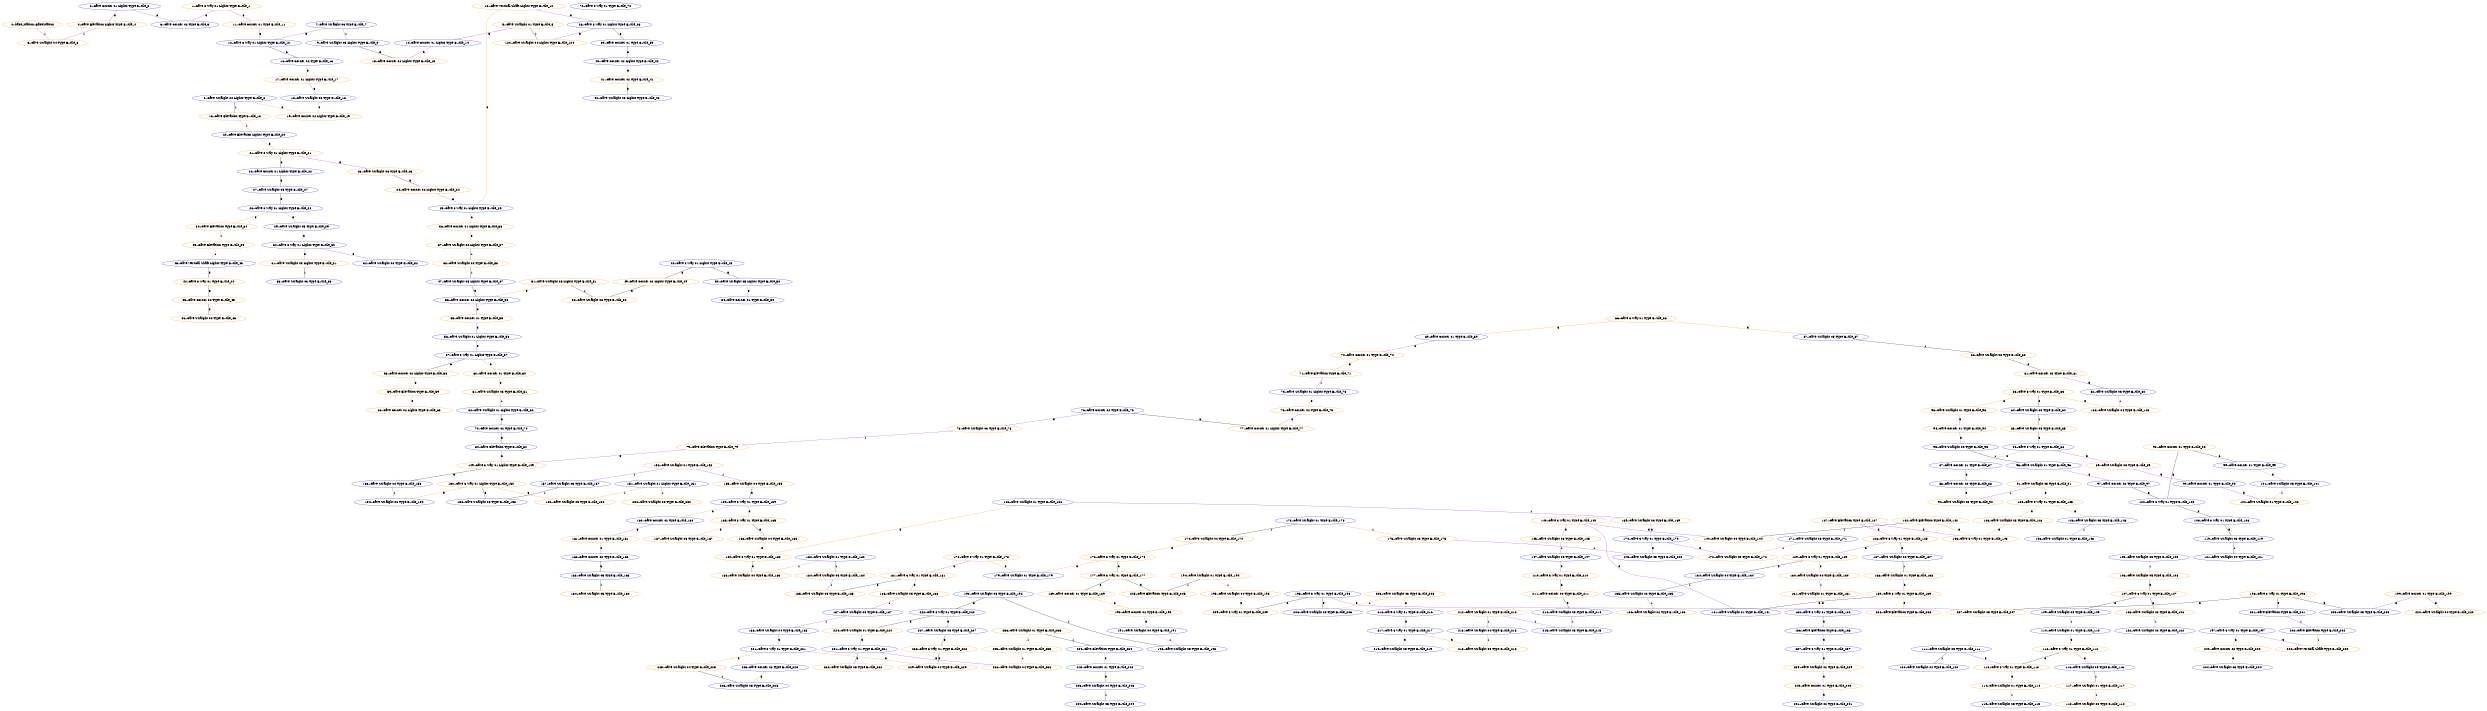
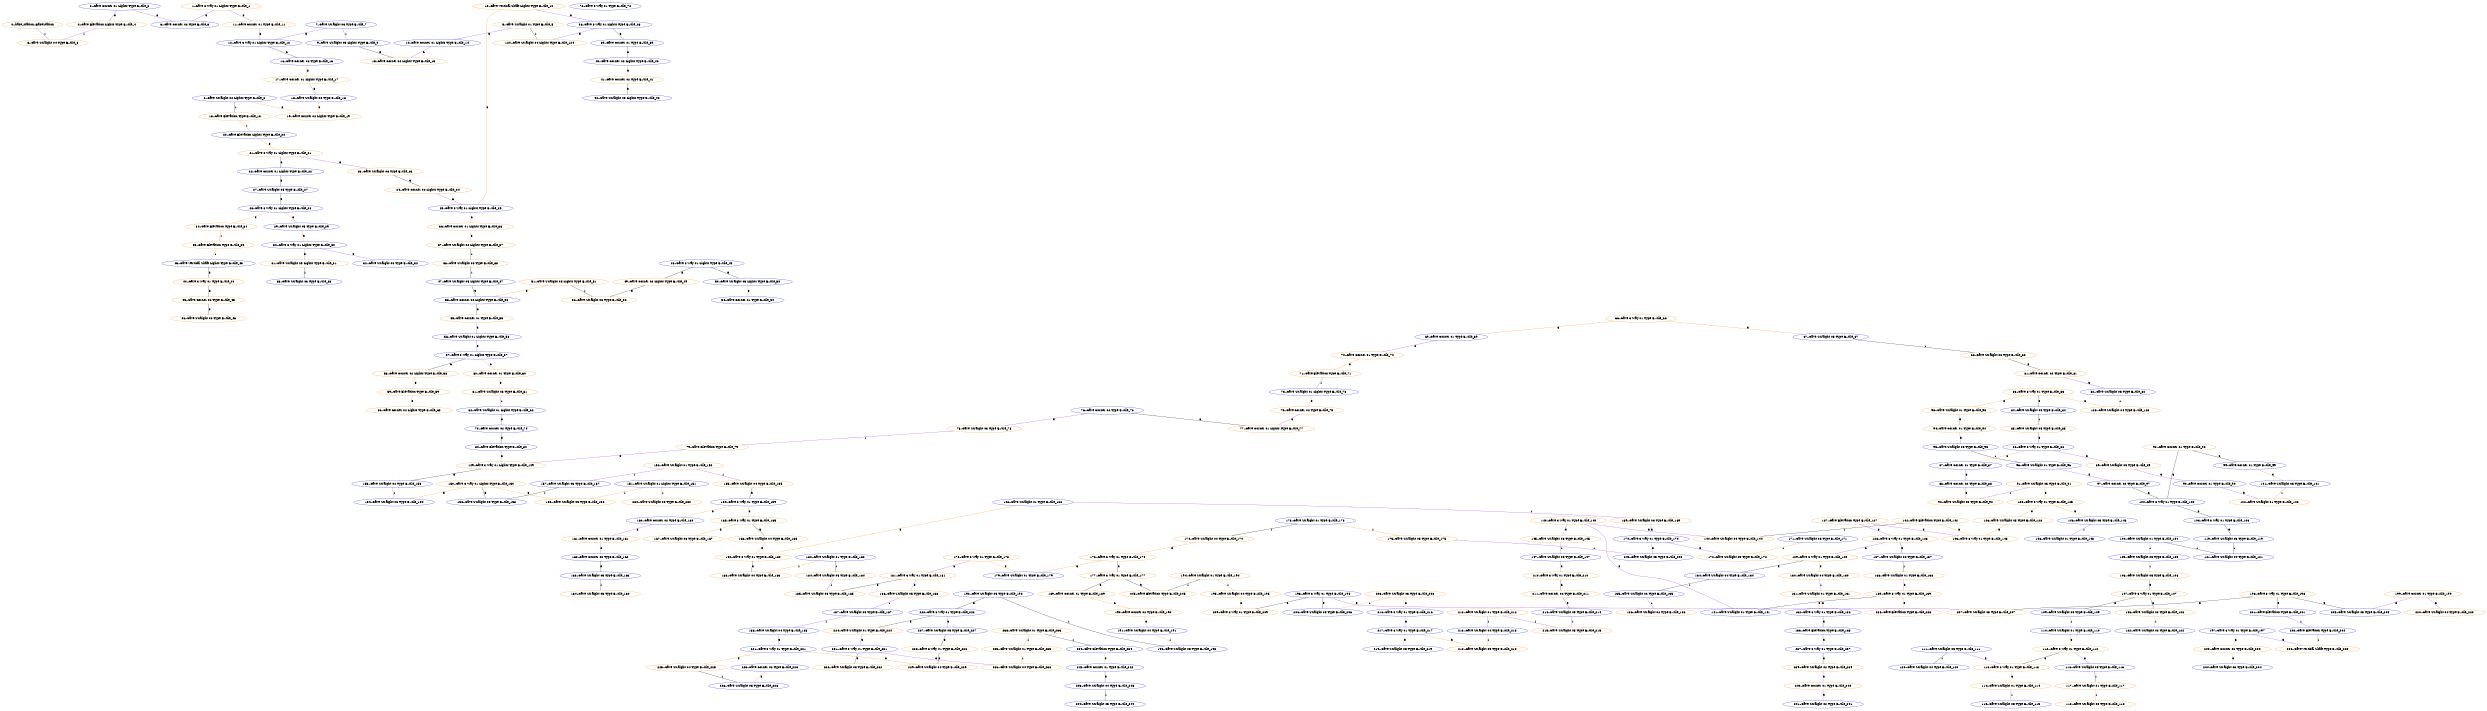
node "104::Cave Straight 01 Type B::tile_104": added
node "215::Cave Straight 05 Type B::tile_215": color blue -> darkorange
edge "114::Cave Straight 01 Type B::tile_114" -- "115::Cave Straight 05 Type B::tile_115": color darkorange -> purple
